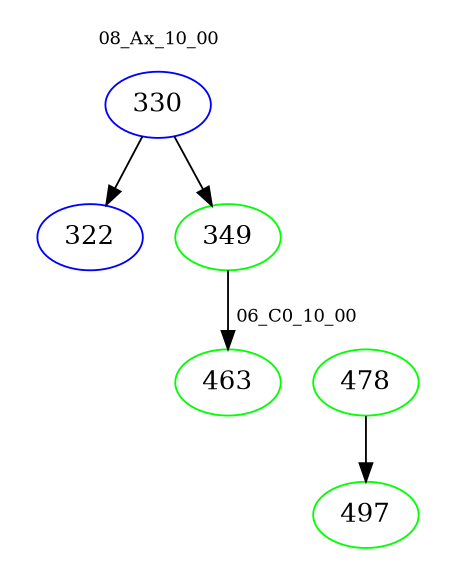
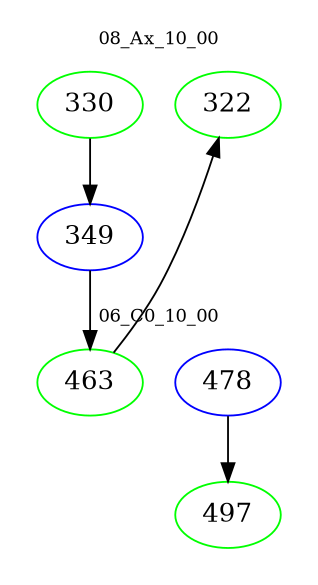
node "330": color blue -> green
edge "330" -> "322": now "463" -> "322"
node "322": color blue -> green
node "349": color green -> blue
node "478": color green -> blue
